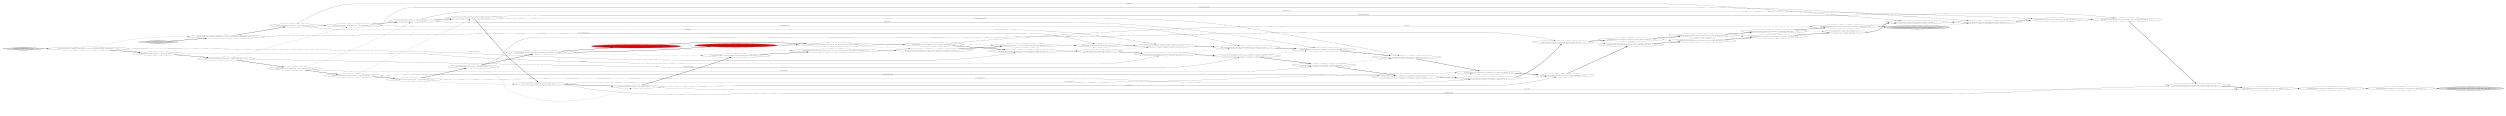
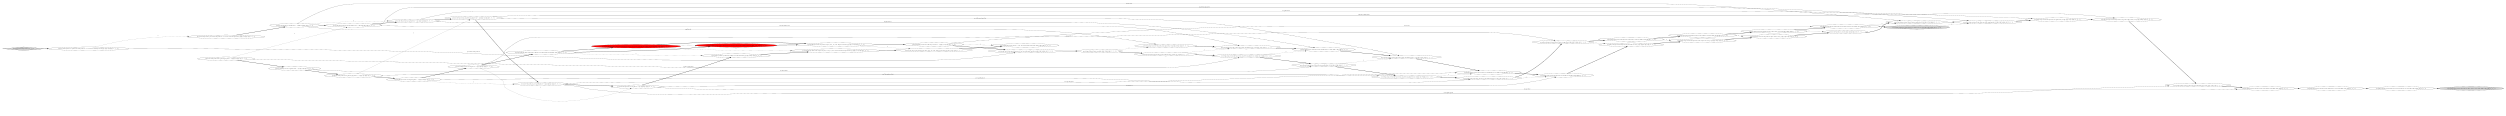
node "testPersistentTopicStats['0', '0', '1']": removed
node "target.add(persistentTopicStats)@@@14@@@['0', '0', '1']": removed
edge "partitionedTopicStats.msgRateOut = 1@@@6@@@['1', '1', '0']" -> "persistentTopicStats.msgRateOut = 1@@@6@@@['0', '0', '1']": now "persistentTopicStats.msgRateIn = 1@@@4@@@['0', '0', '1']" -> "persistentTopicStats.msgRateOut = 1@@@6@@@['0', '0', '1']"
node "partitionedTopicStats.msgRateIn = 1@@@4@@@['1', '1', '0']": removed
